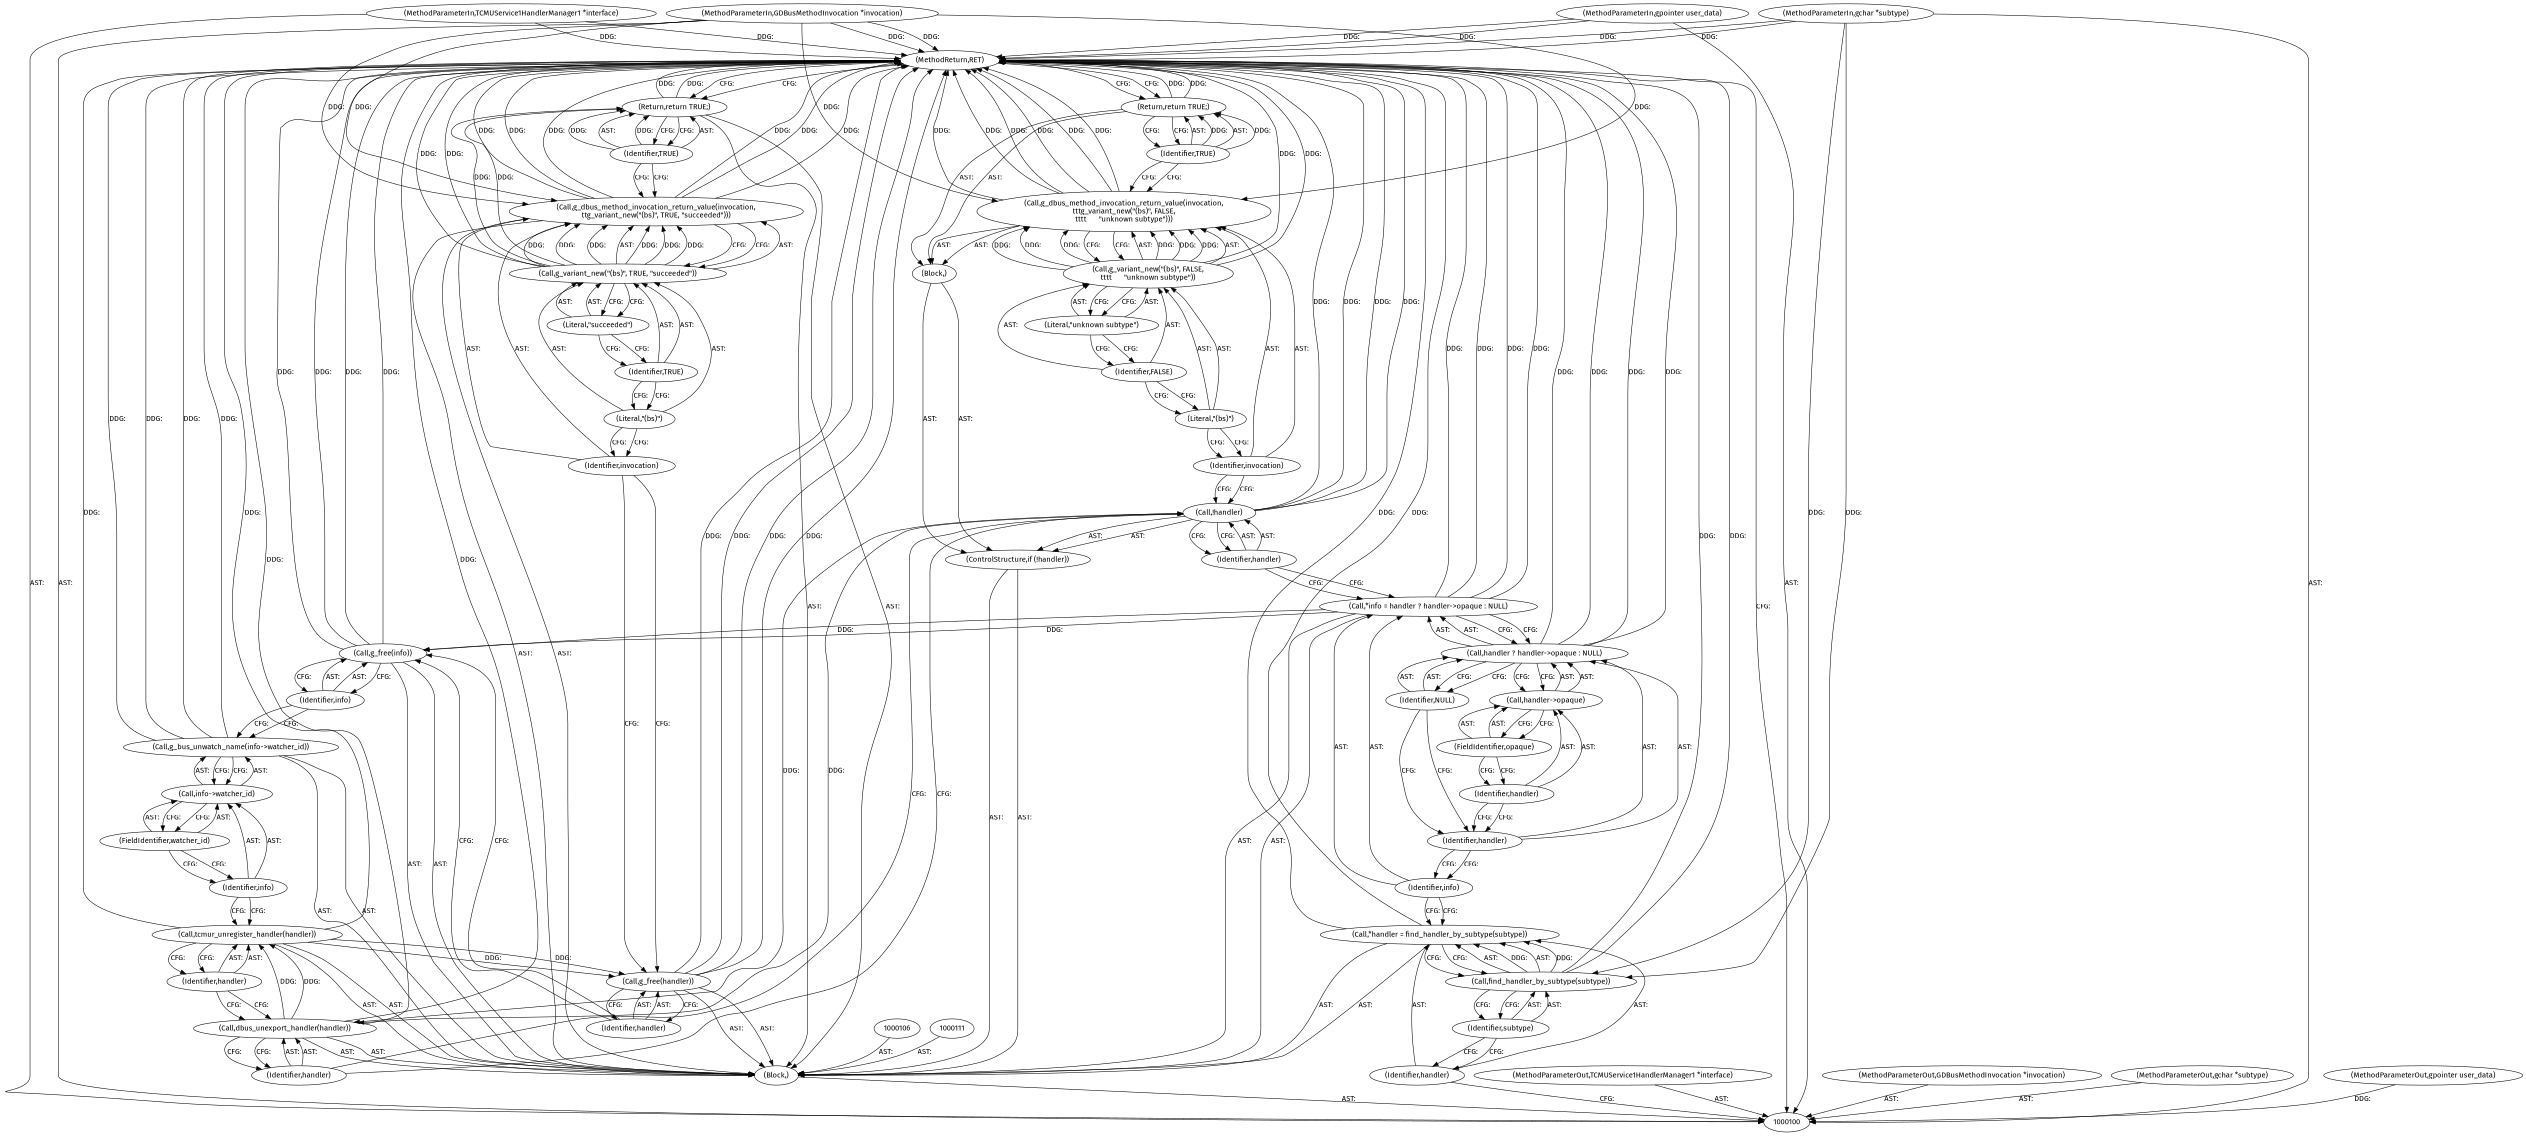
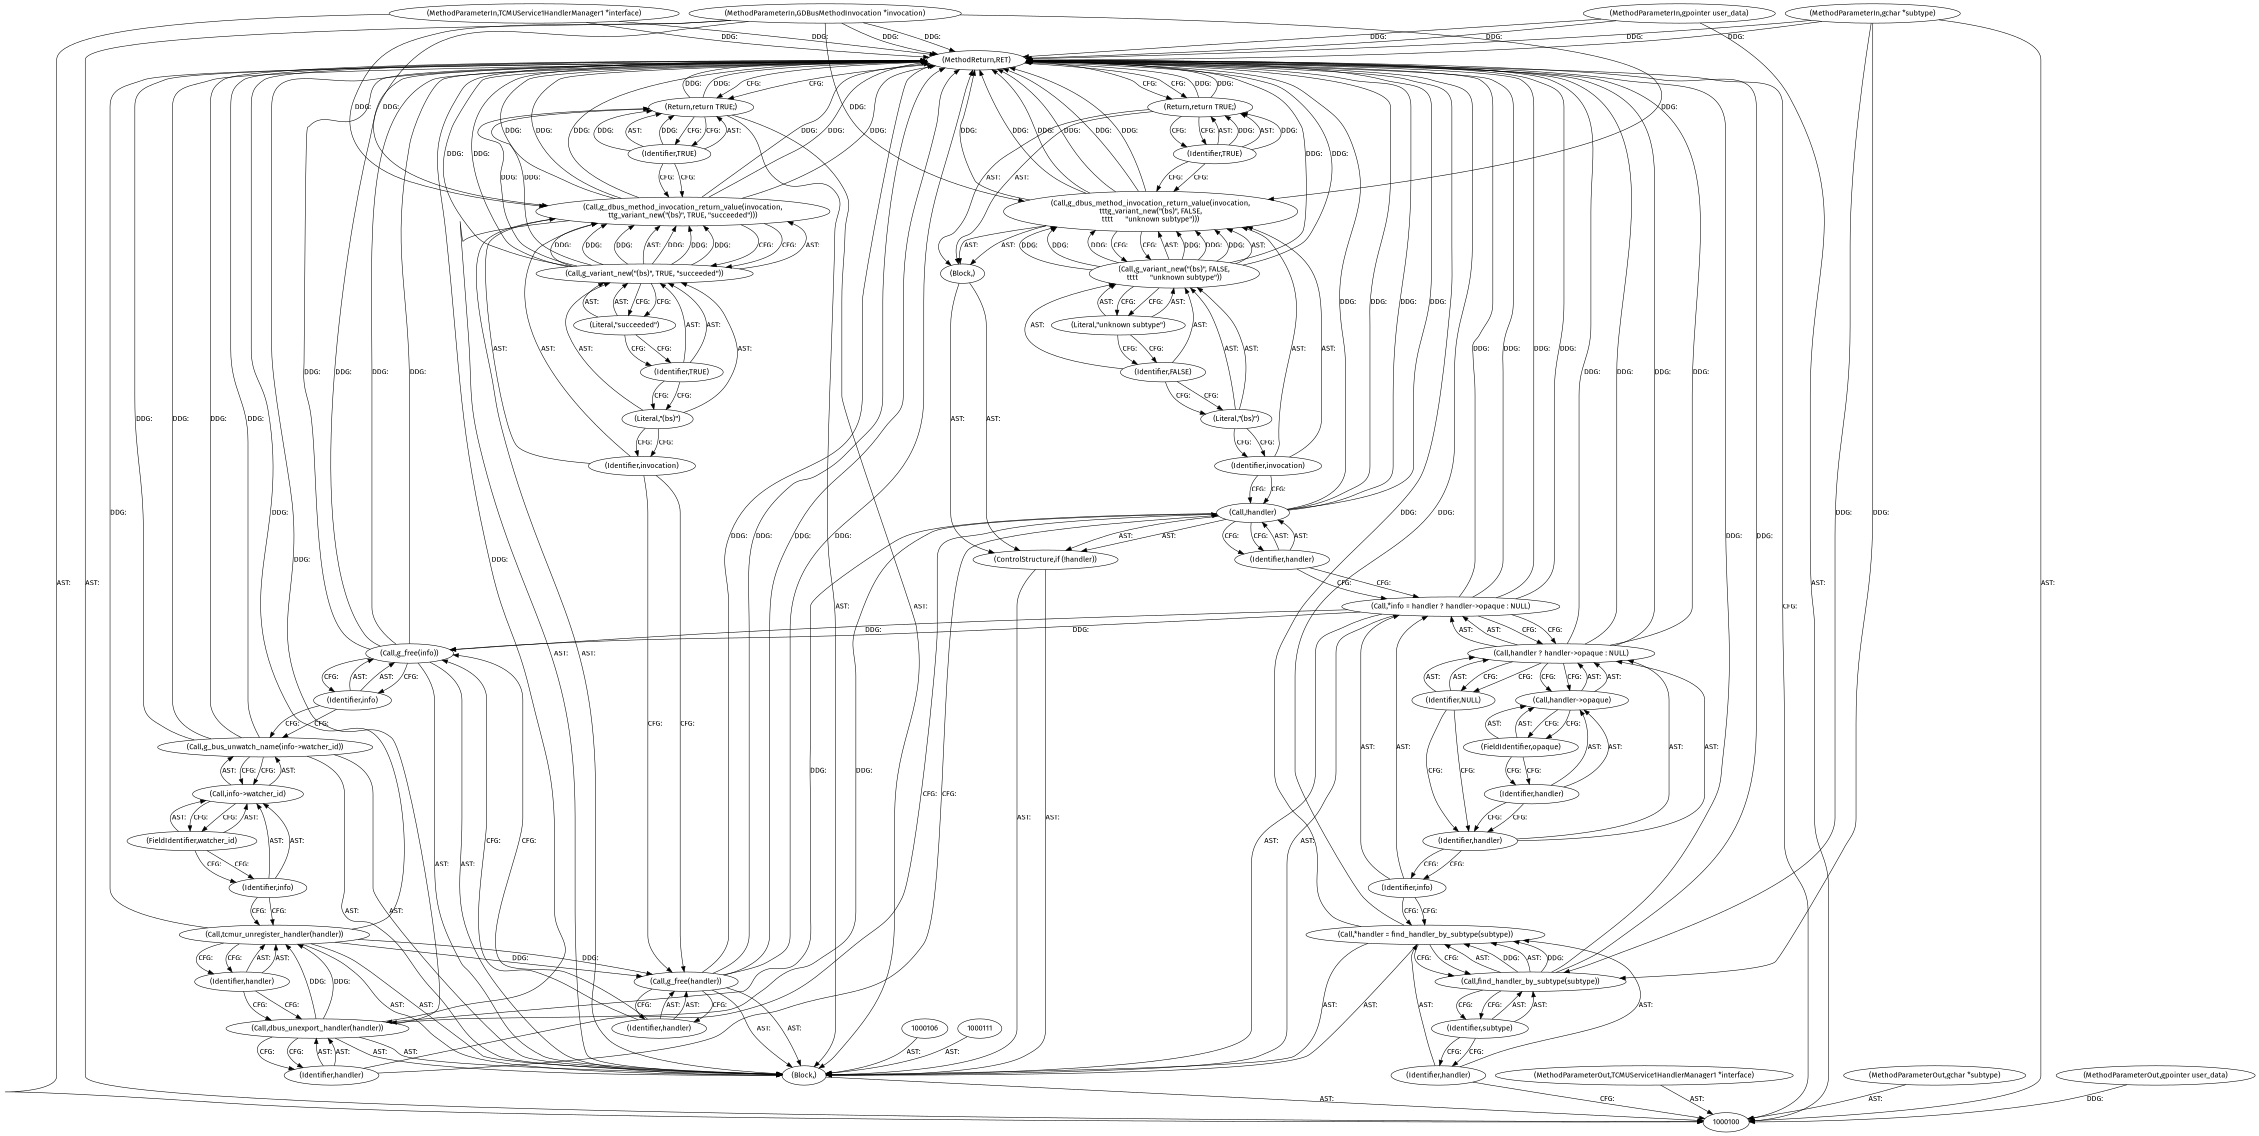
node "(MethodParameterOut,GDBusMethodInvocation *invocation)": removed
